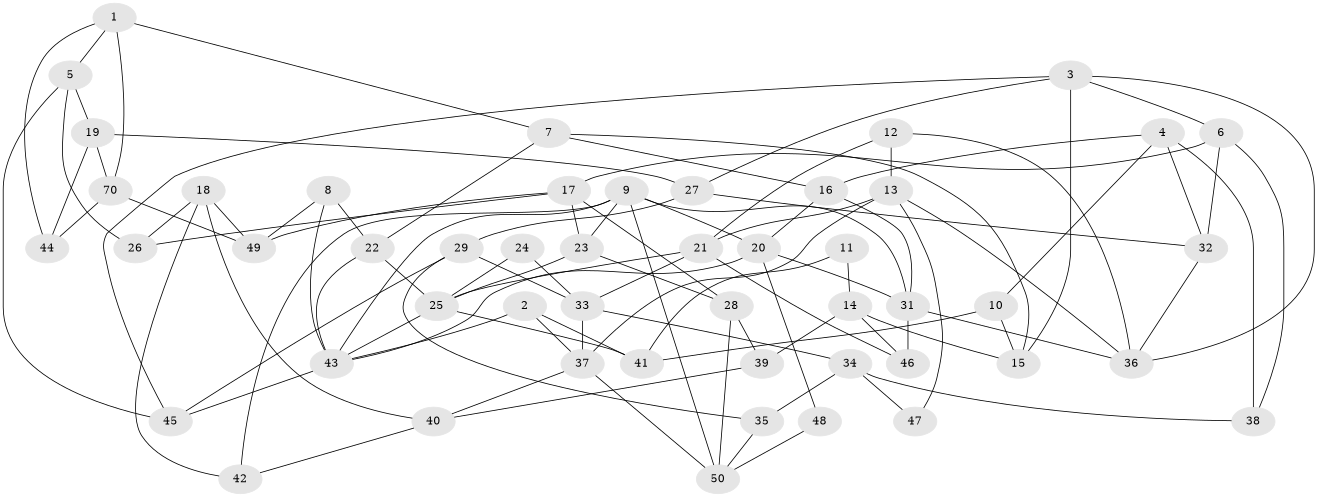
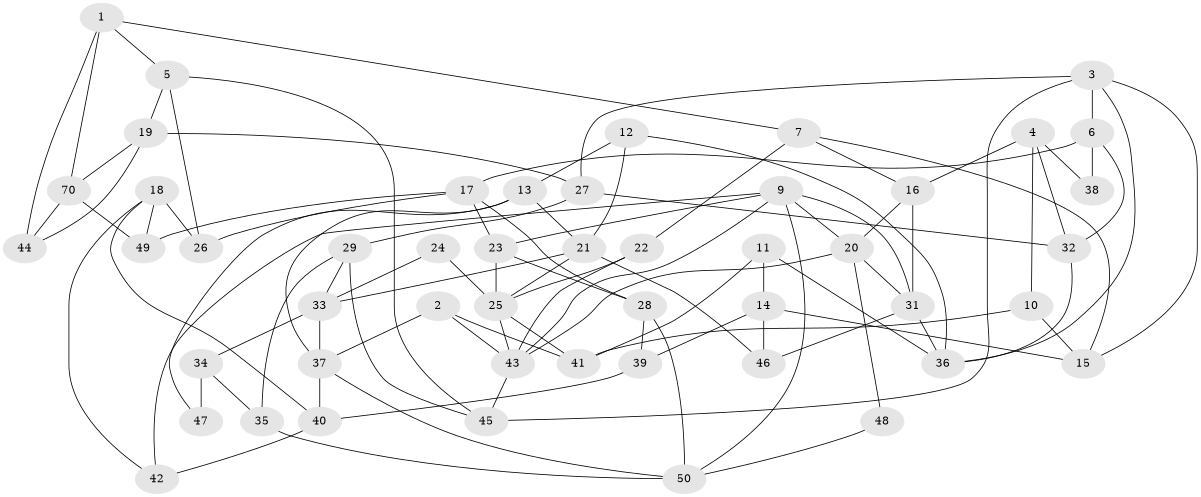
node "8": removed
edge "13" -- "36": now "11" -- "36"
edge "34" -- "38": removed
